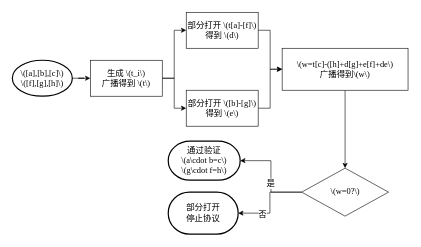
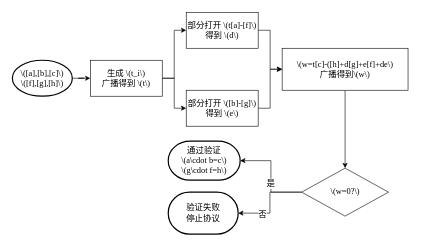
node "部分打开停止协议": label "部分打开停止协议" -> "验证失败停止协议"
